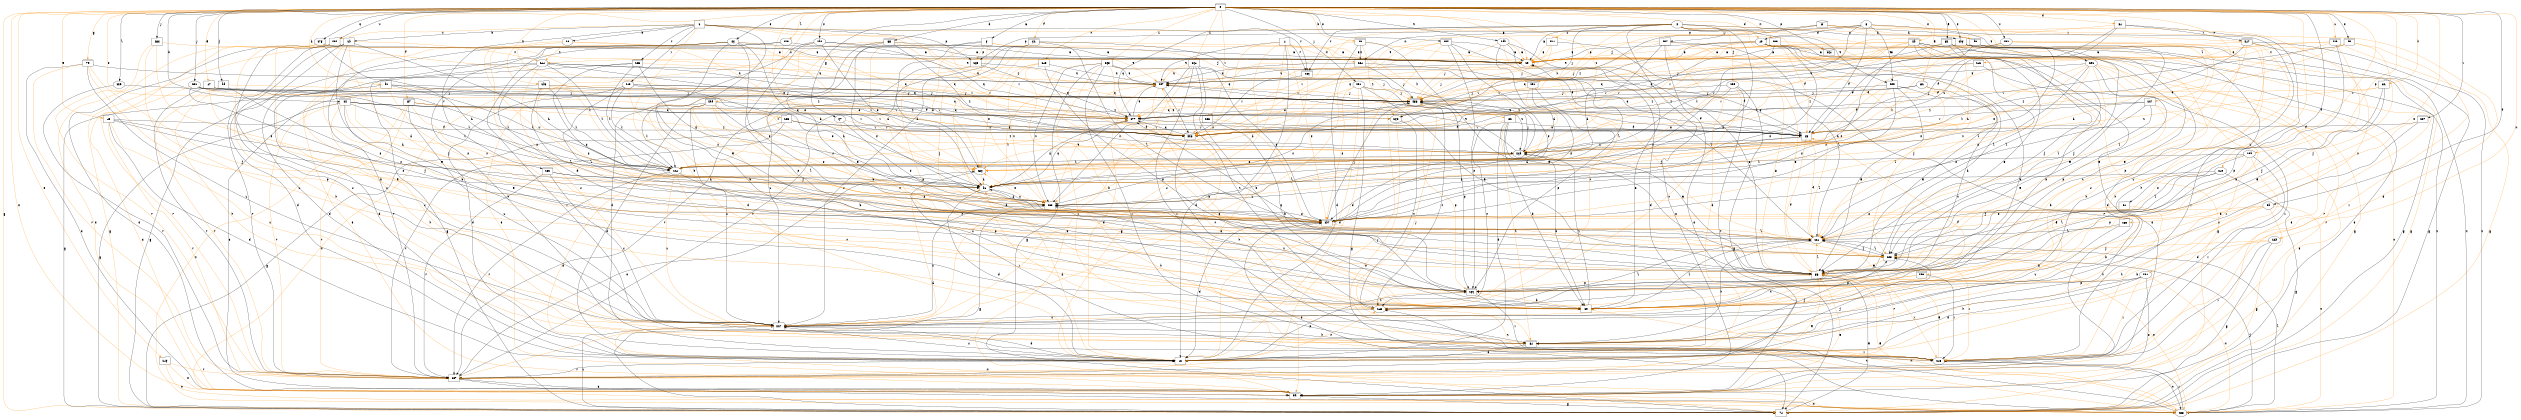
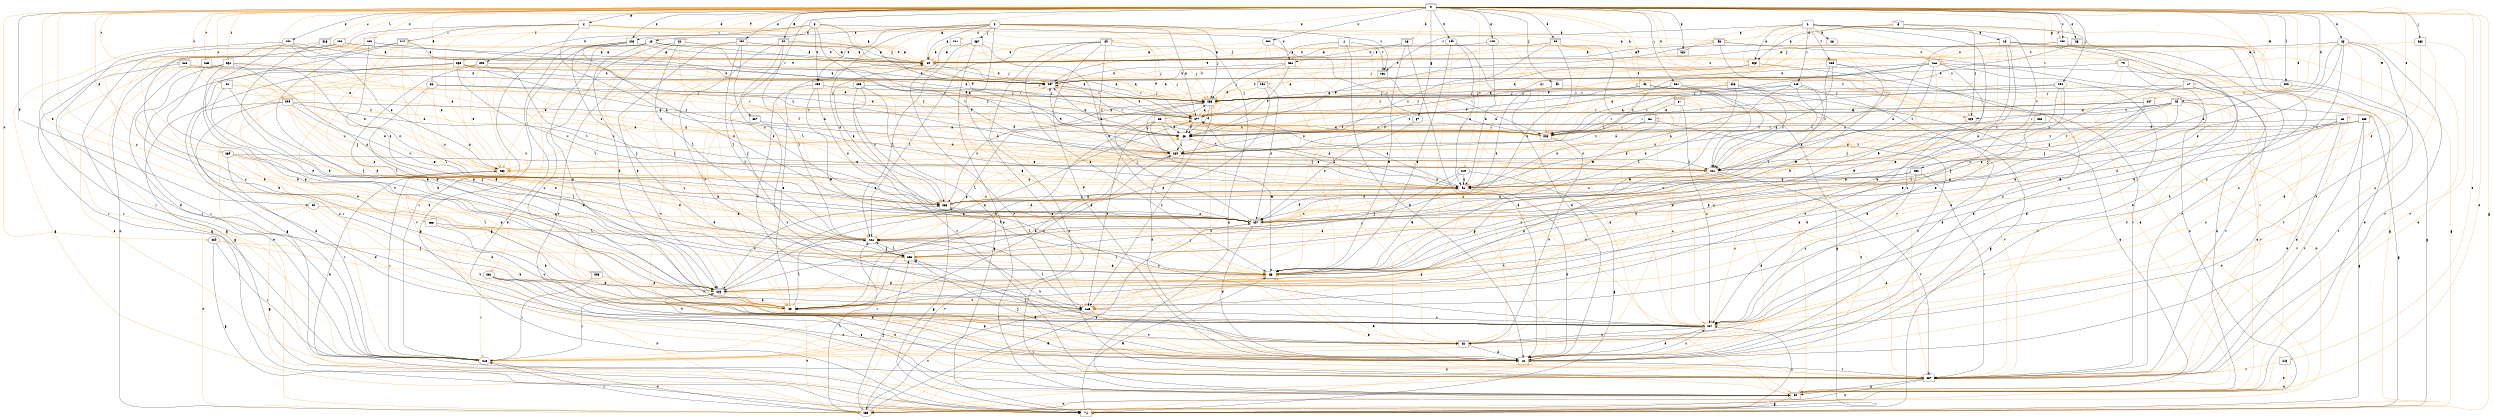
edge "34" -> "247": now "6" -> "247"
edge "238" -> "10": label "l" -> "a"
node "54": removed
